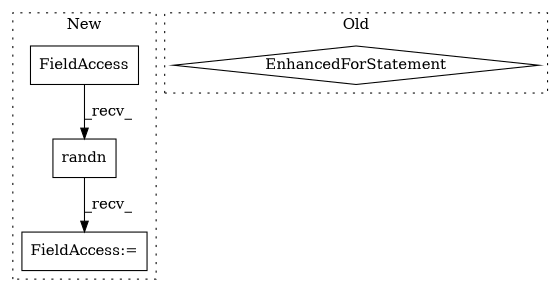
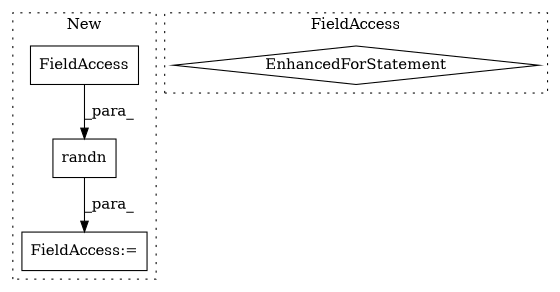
cluster "Old": label "Old" -> "FieldAccess"
edge "FieldAccess" -> "randn": label "_recv_" -> "_para_"
edge "randn" -> "FieldAccess:=": label "_recv_" -> "_para_"
